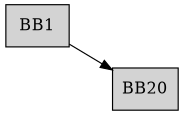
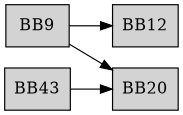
node "BB1": label "BB1" -> "BB9"
node "BB12": added
node "BB43": added
